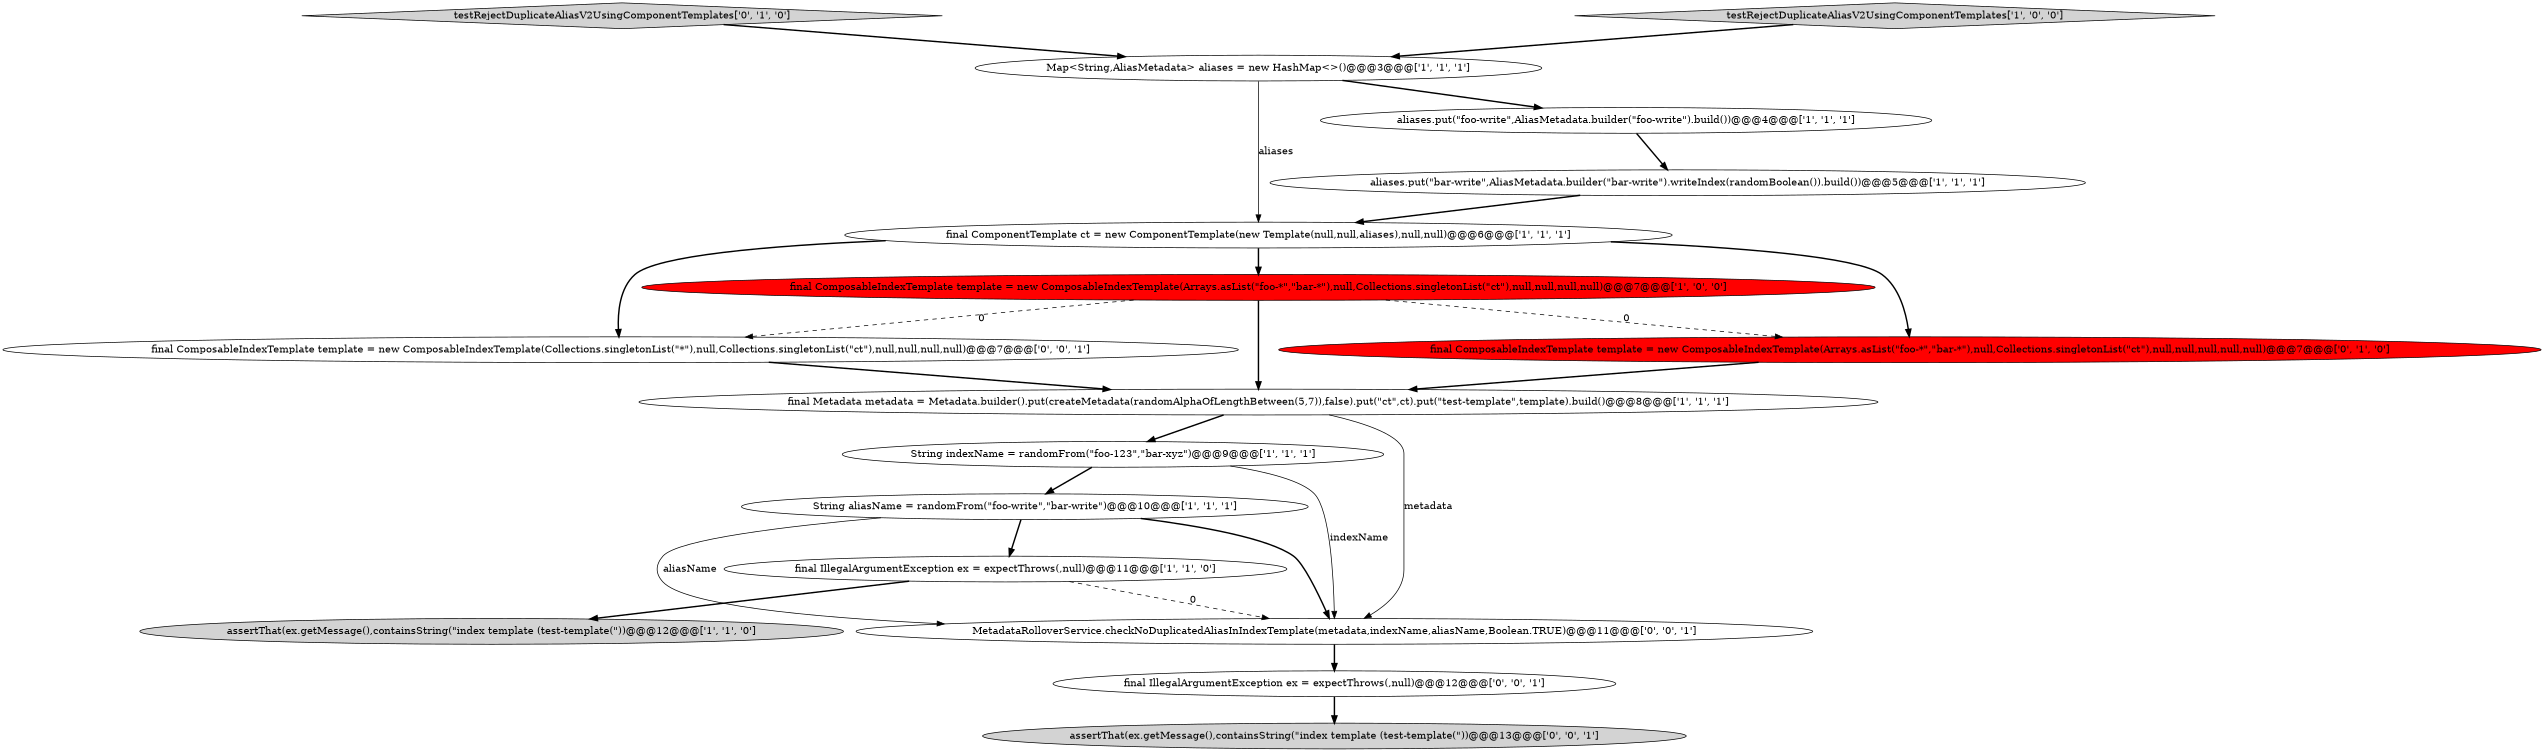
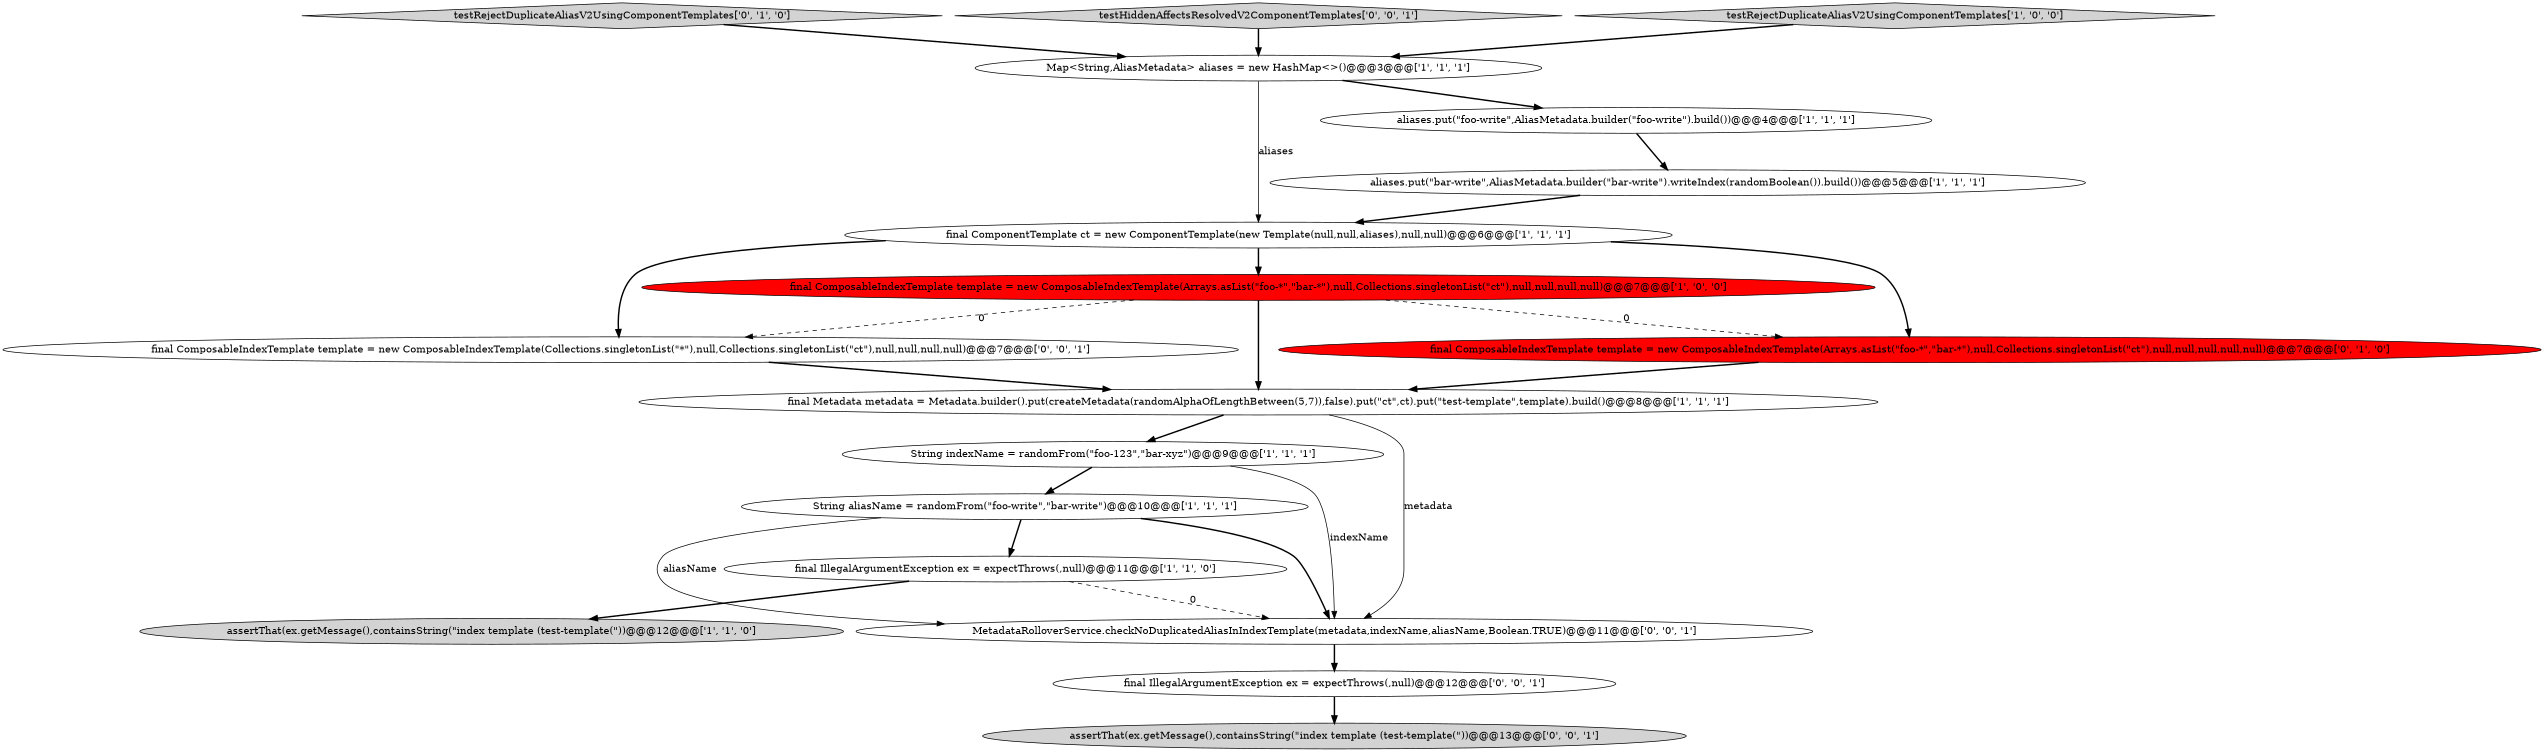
node "testHiddenAffectsResolvedV2ComponentTemplates['0', '0', '1']": added
